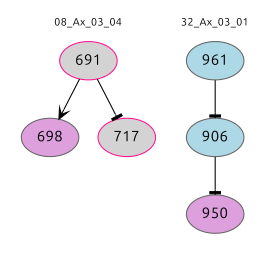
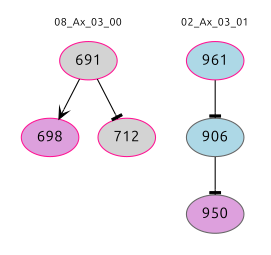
cluster "08_Ax_03_04": label "08_Ax_03_04" -> "08_Ax_03_00"
cluster "32_Ax_03_01": label "32_Ax_03_01" -> "02_Ax_03_01"
node "961": color gray40 -> deeppink
node "698": color gray40 -> deeppink
node "717": label "717" -> "712"
